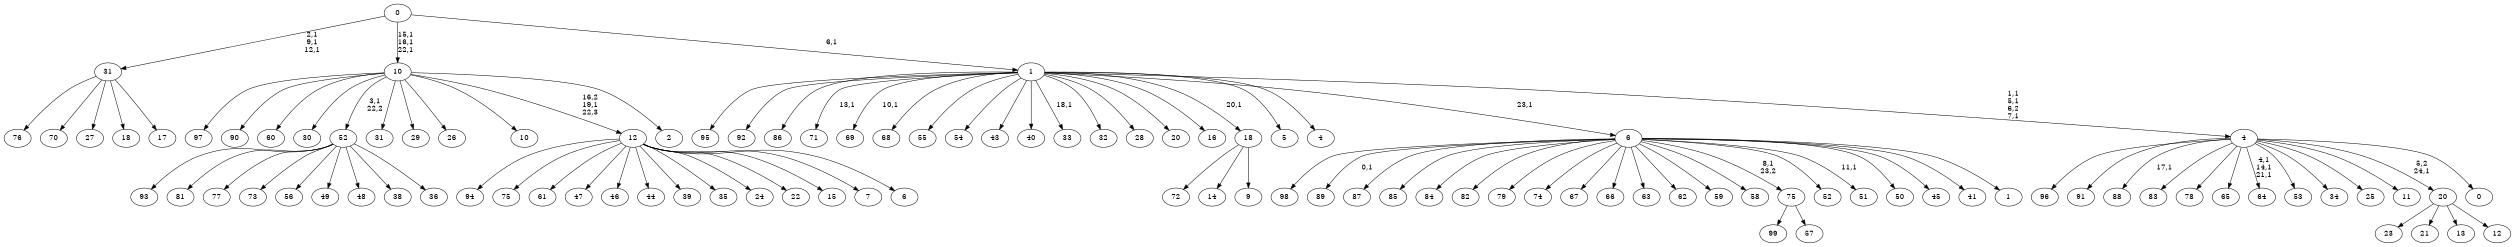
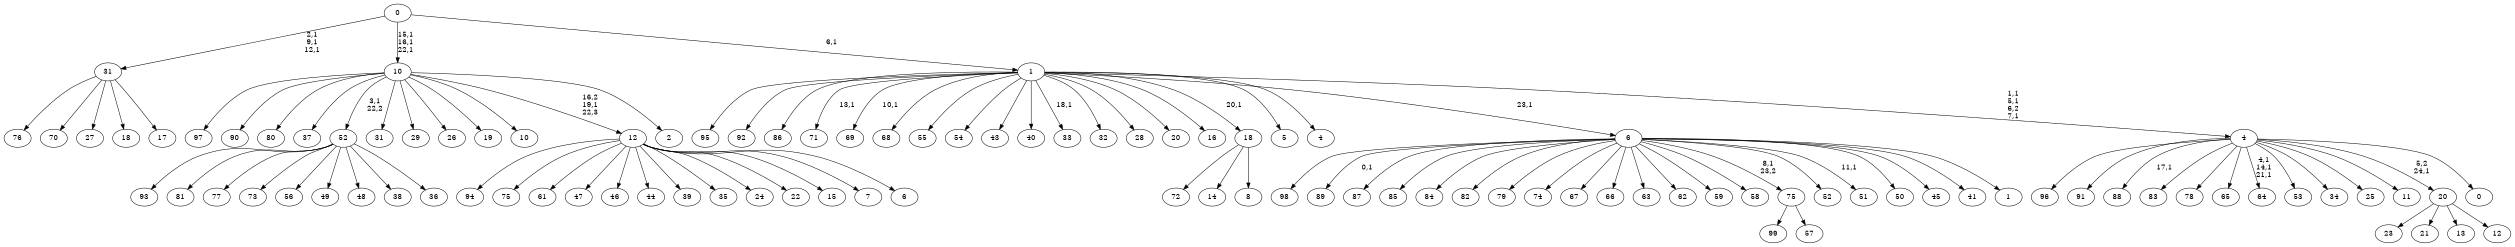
node "60": label "60" -> "80"
node "30": label "30" -> "37"
node "19": added
node "9": label "9" -> "8"
